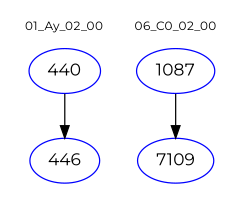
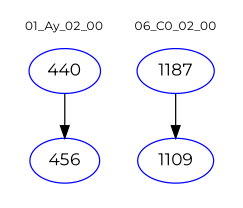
node "1087": label "1087" -> "1187"
node "446": label "446" -> "456"
node "7109": label "7109" -> "1109"
